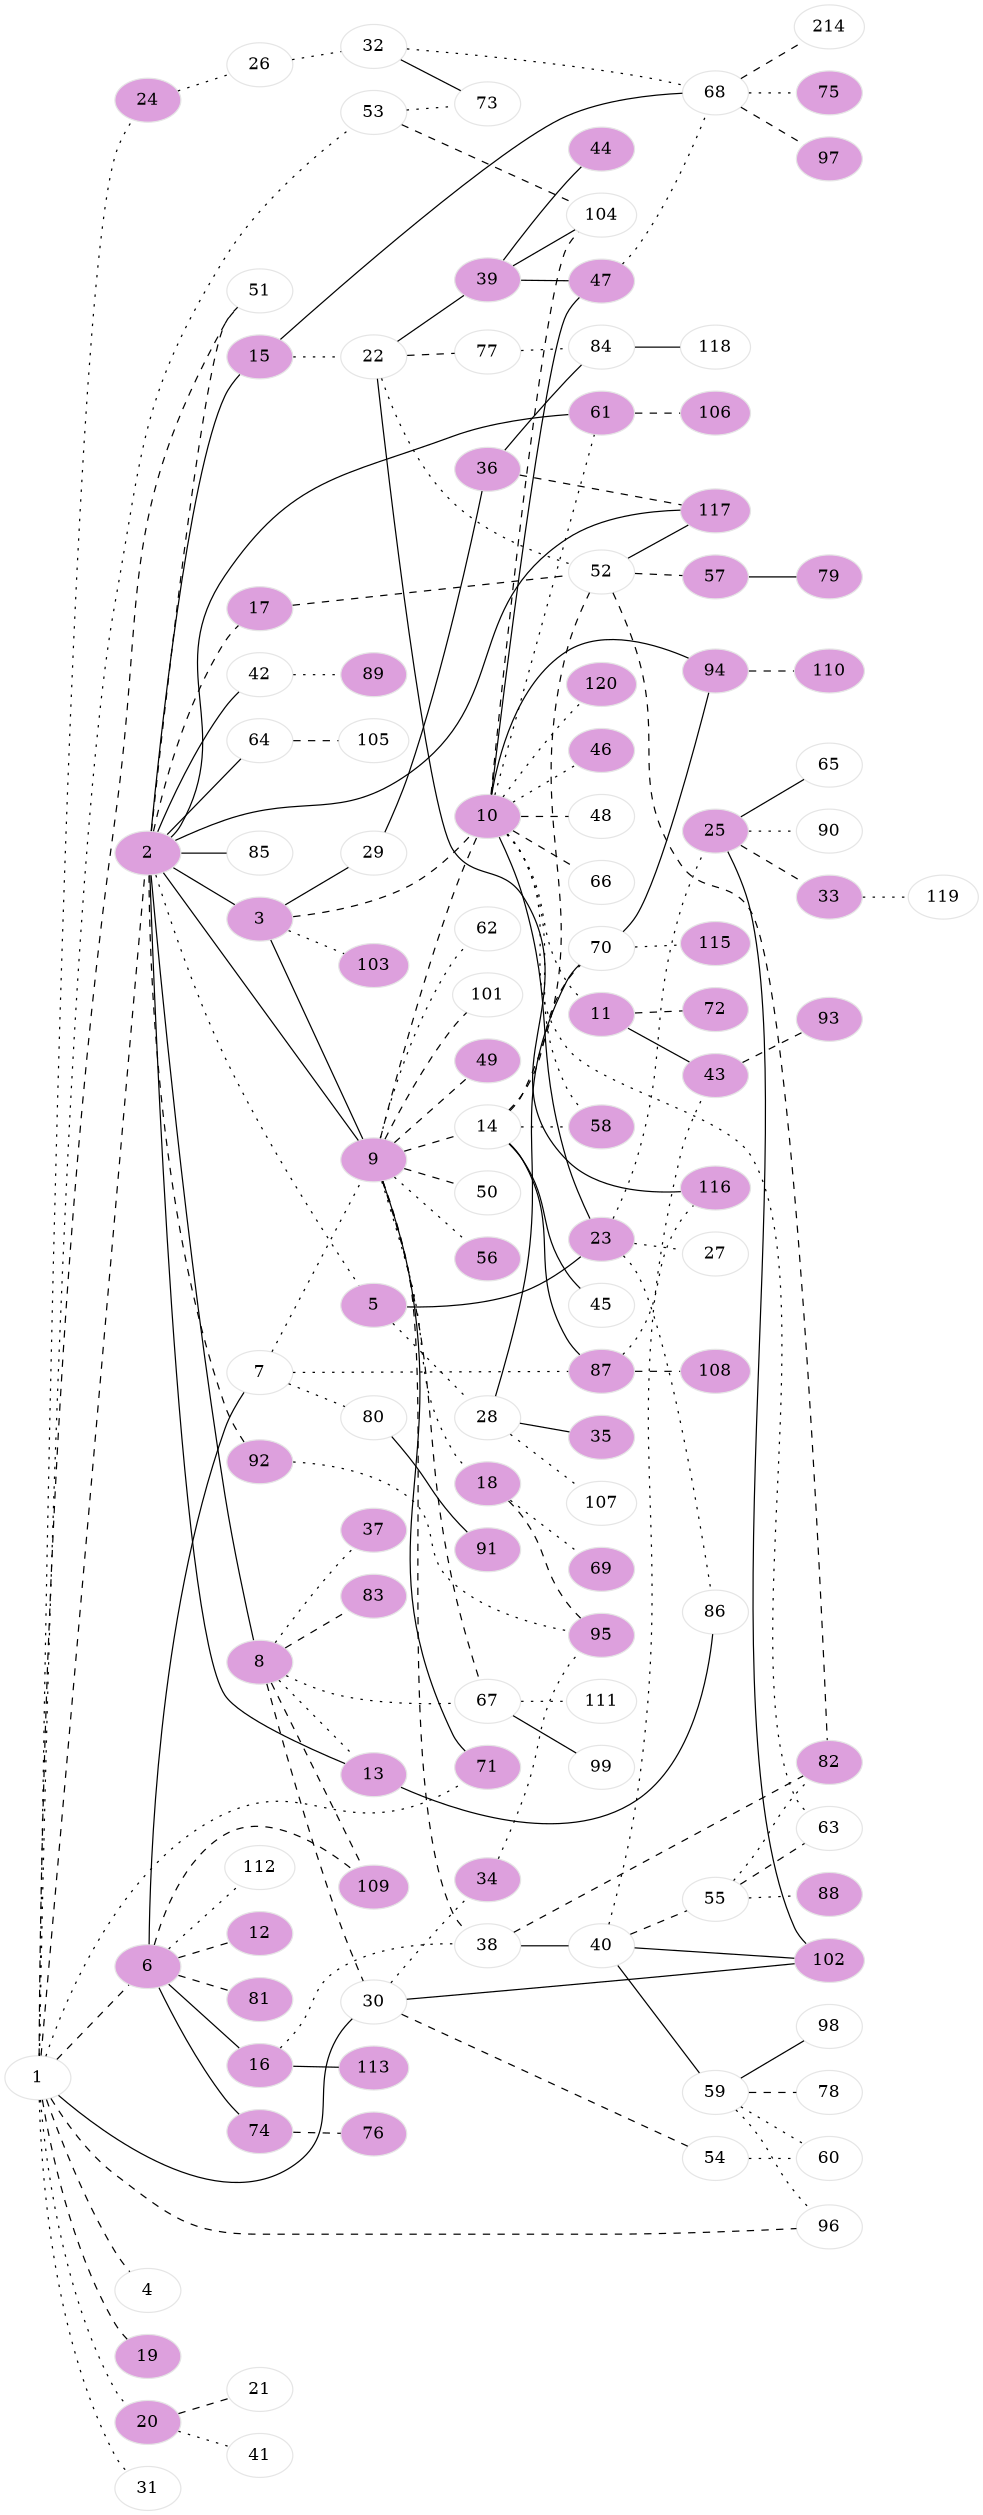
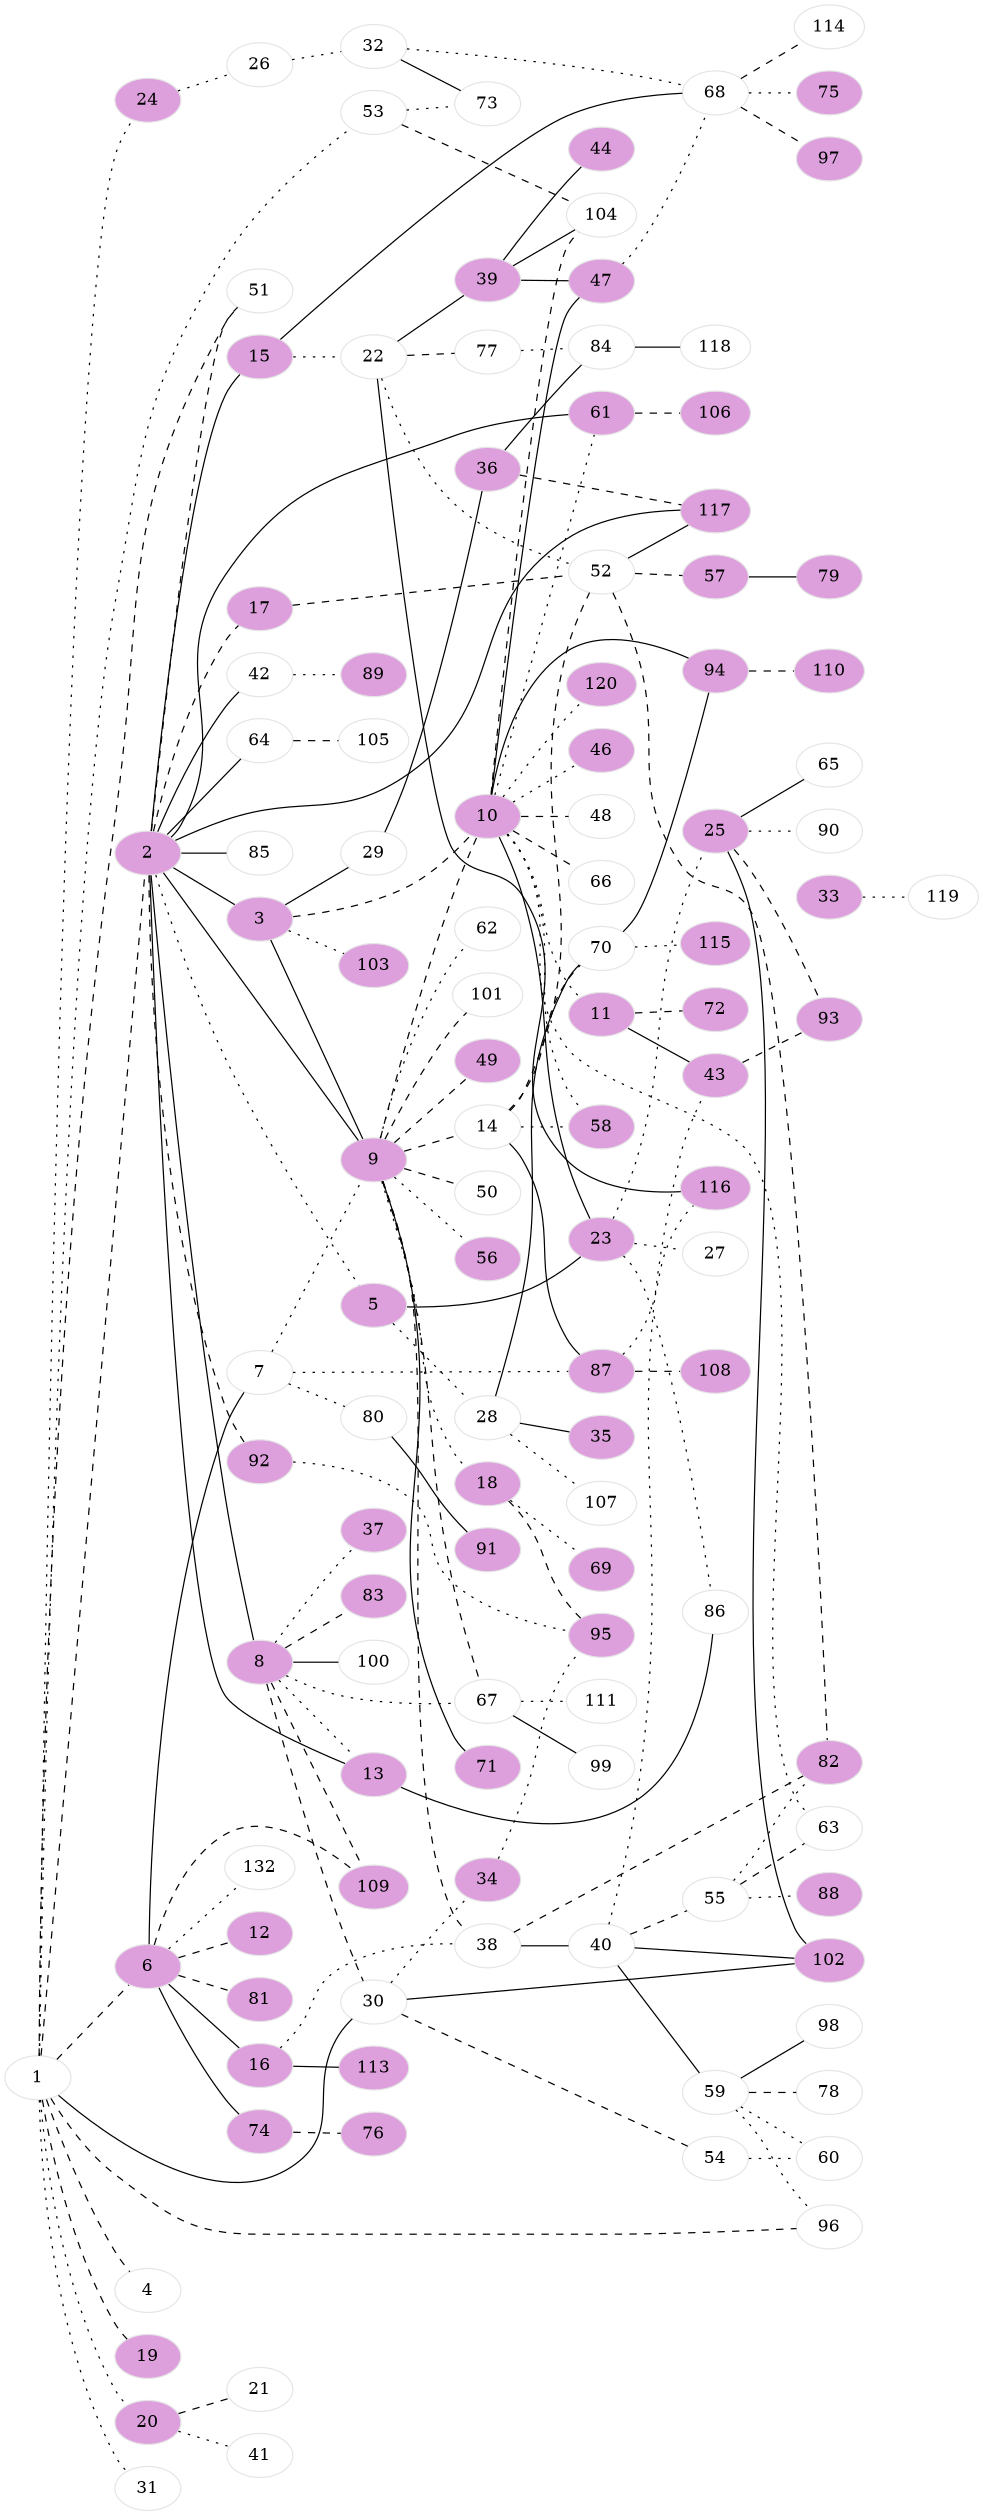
node "214": label "214" -> "114"
edge "25" -- "33": now "25" -- "93"
node "45": removed
node "100": added
edge "71" -- "1": removed
node "112": label "112" -> "132"
